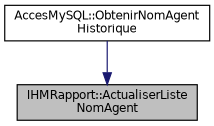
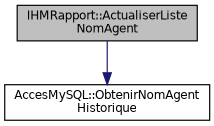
edge "AccesMySQL::ObtenirNomAgent Historique" -> "IHMRapport::ActualiserListe NomAgent": reversed
